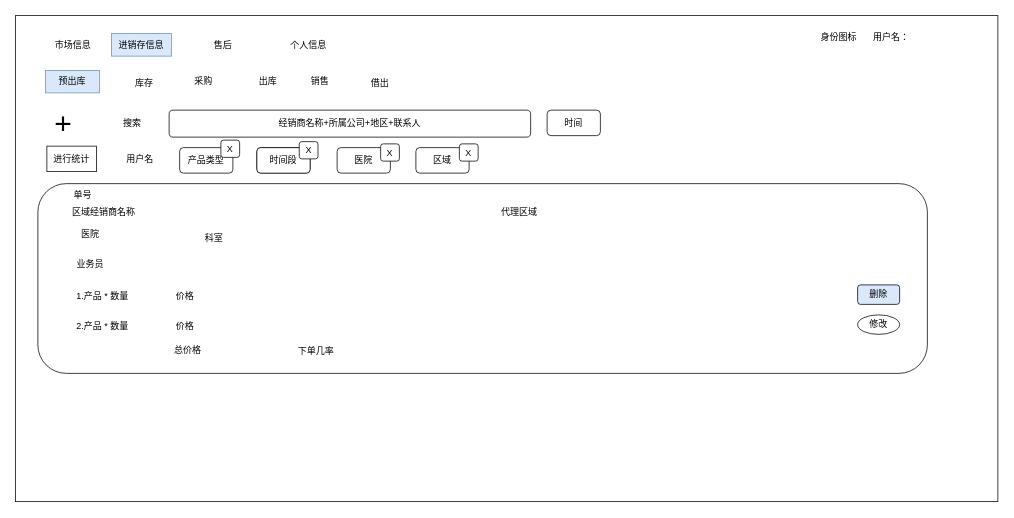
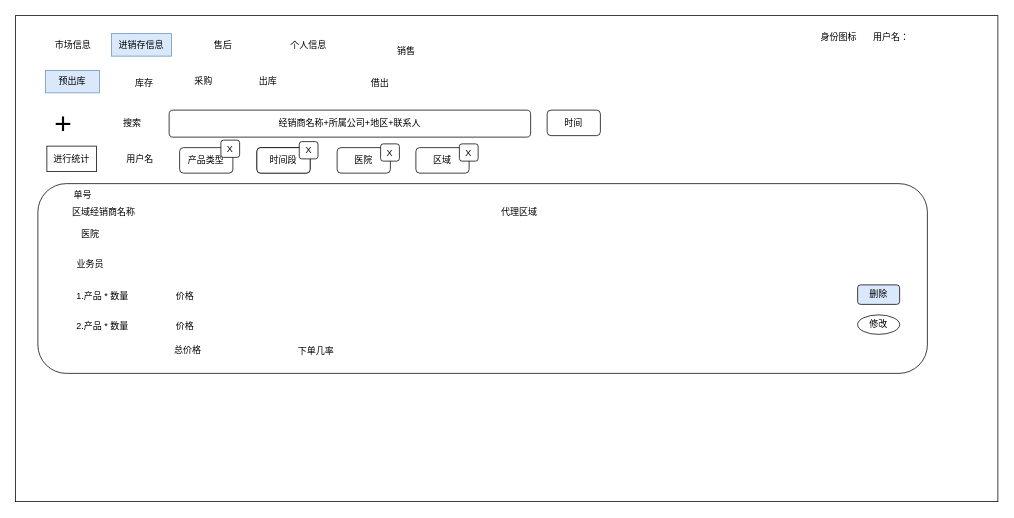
node "销售": moved (320, 81) -> (407, 51)
node "科室": removed
